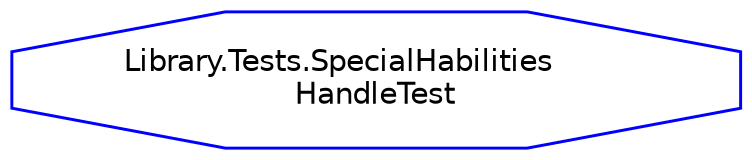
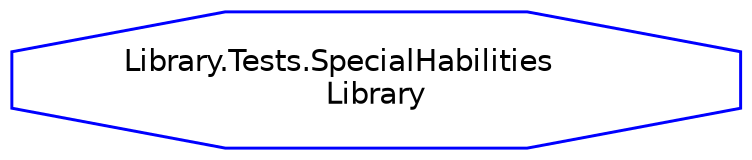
node "Library.Tests.SpecialHabilities HandleTest": label "Library.Tests.SpecialHabilities HandleTest" -> "Library.Tests.SpecialHabilities Library"
